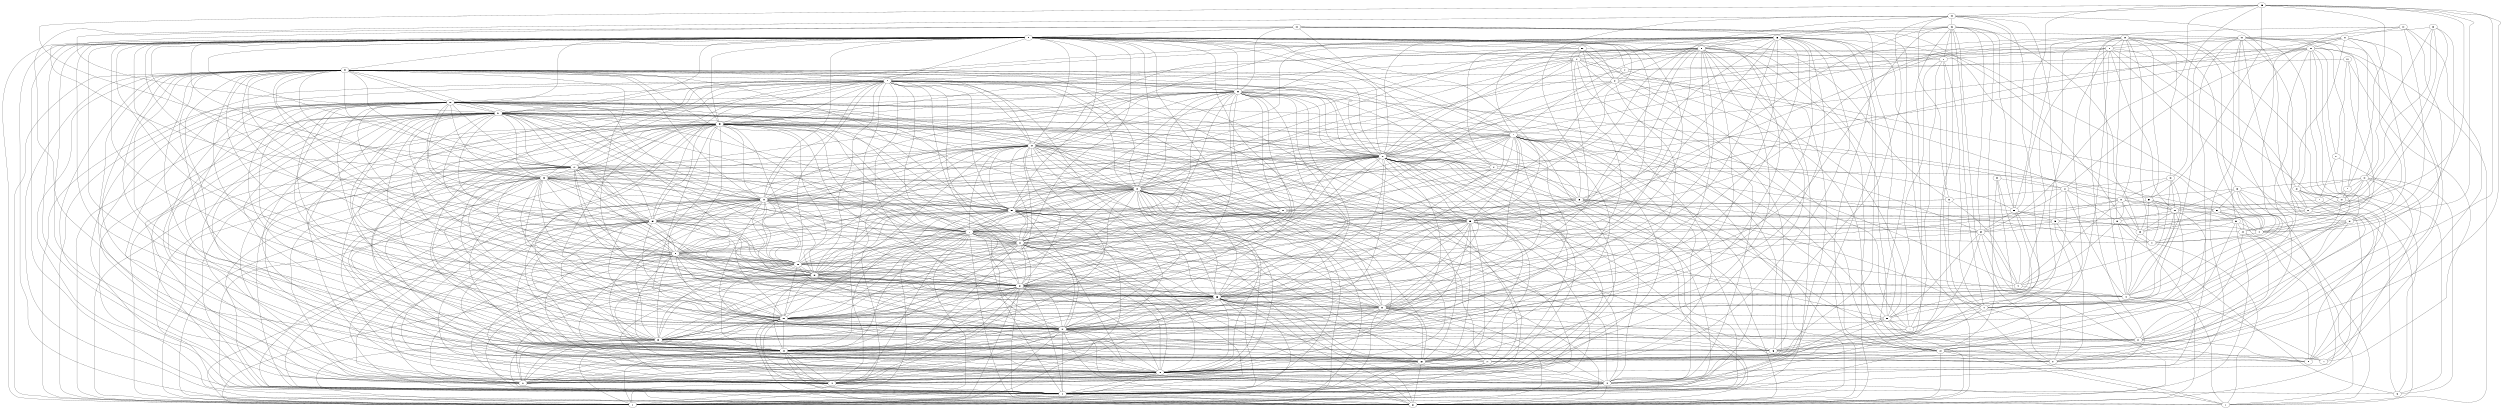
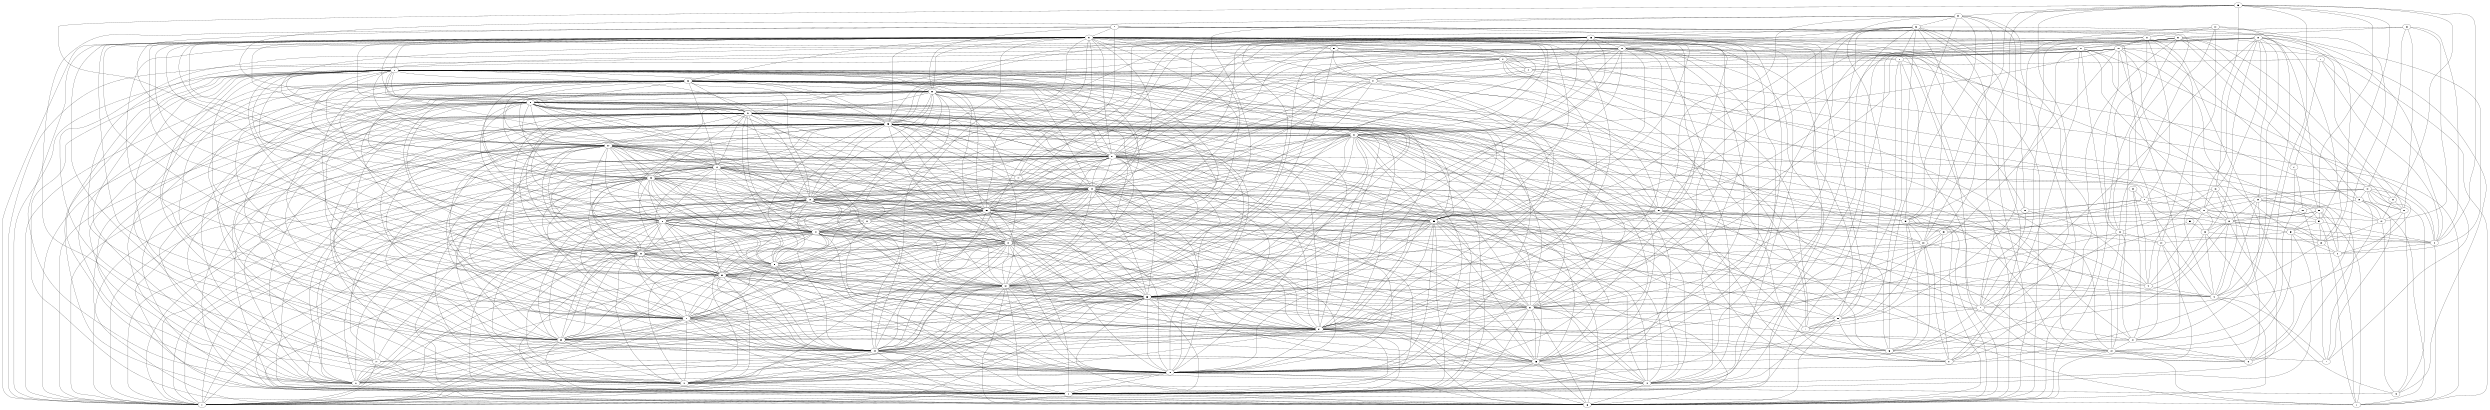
node "50": added
edge "15" -> "89": removed
